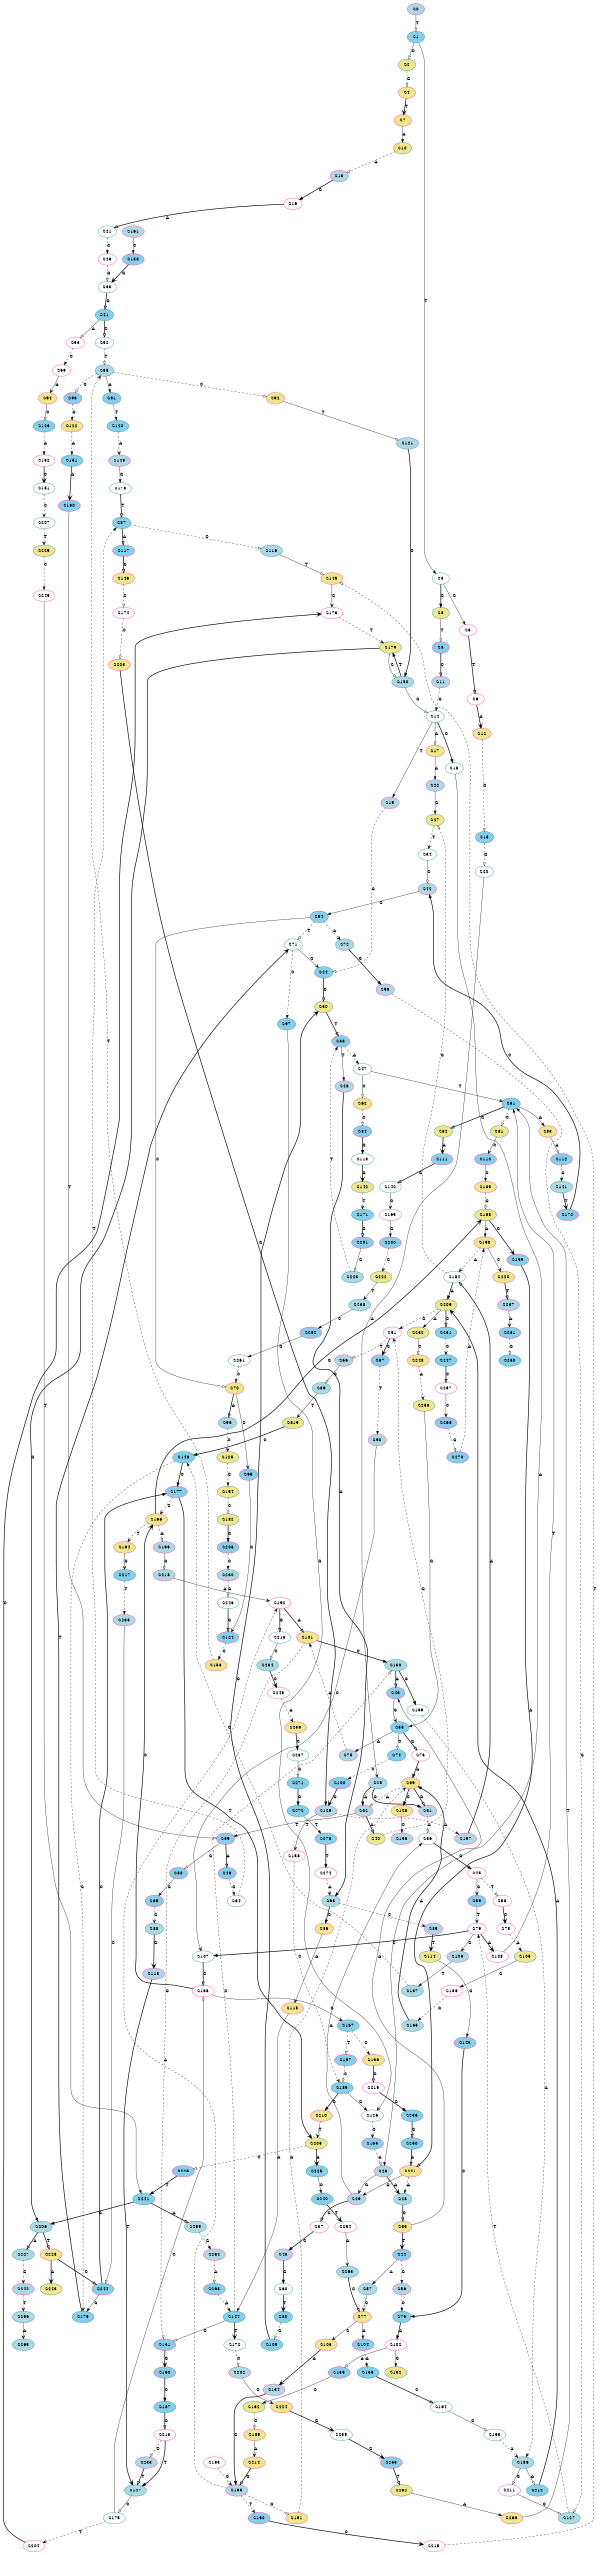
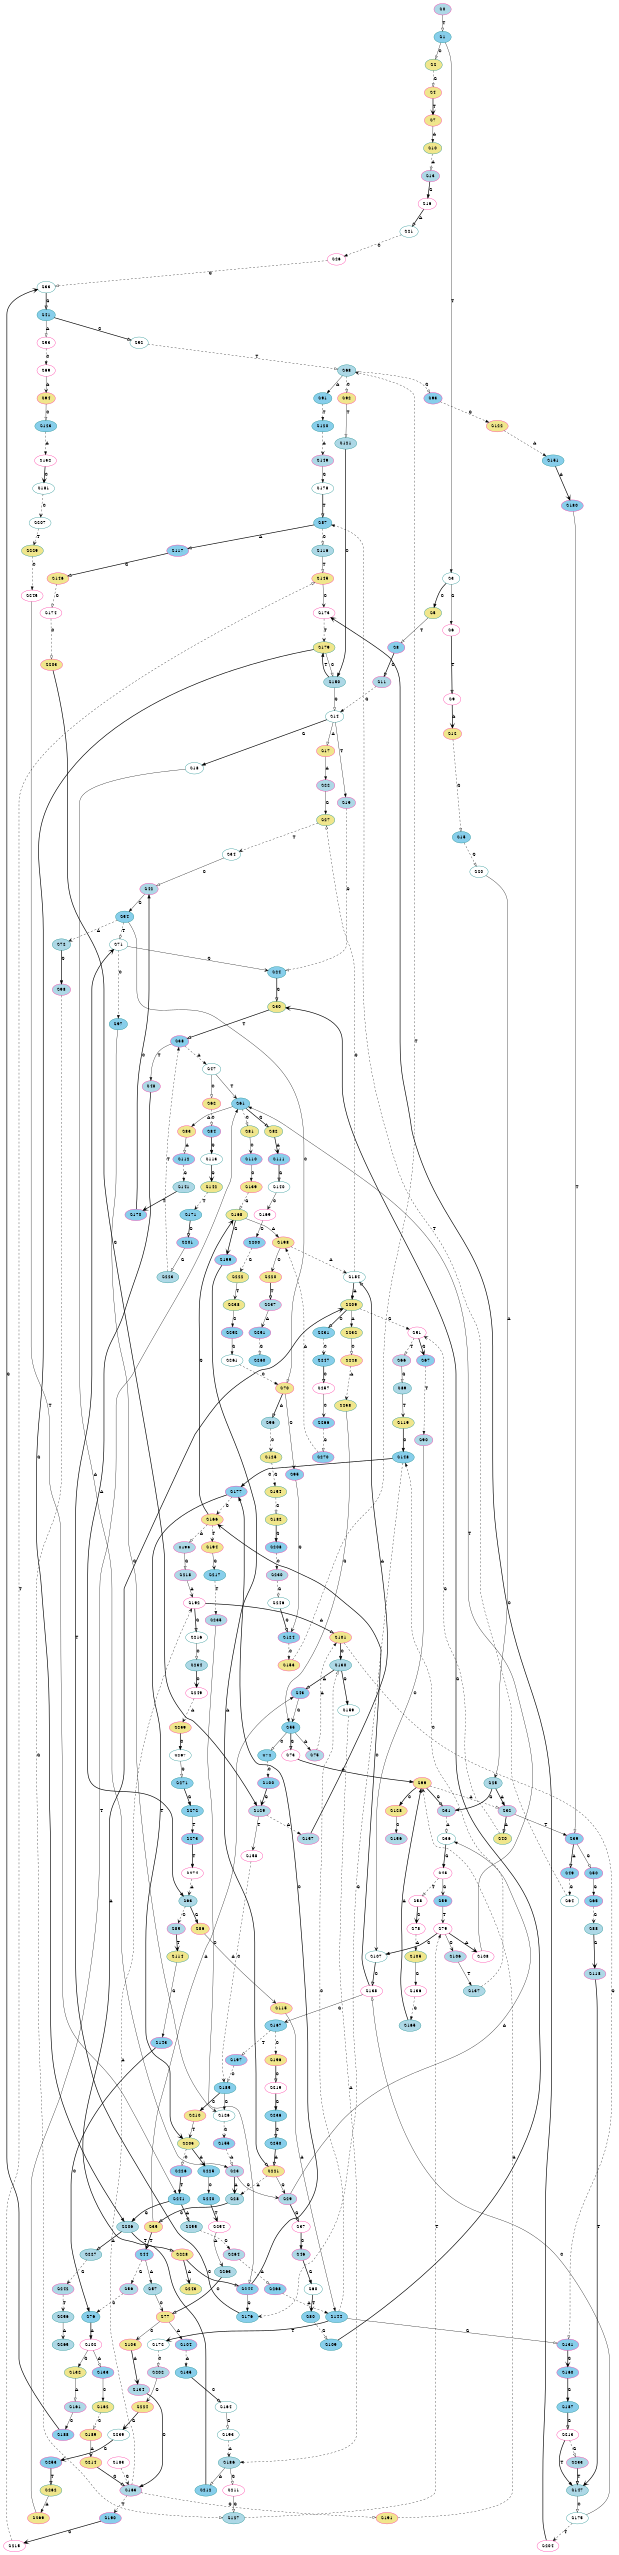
node "S238": fillcolor lightblue -> khaki
node "S819": label "S819" -> "S119"
edge "S132" -> "S161": added, label "A"
